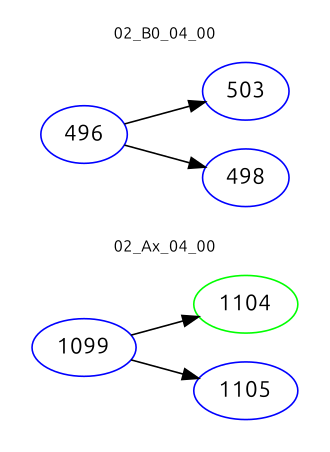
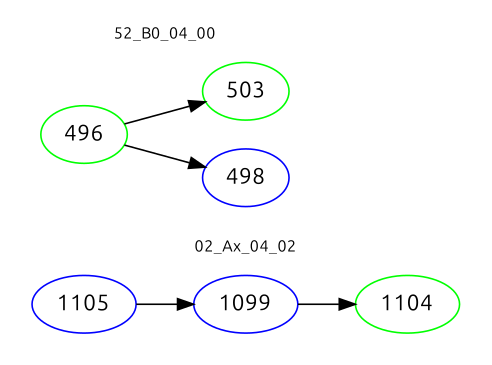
cluster "02_B0_04_00": label "02_B0_04_00" -> "52_B0_04_00"
node "503": color blue -> green
node "496": color blue -> green
cluster "02_Ax_04_00": label "02_Ax_04_00" -> "02_Ax_04_02"
edge "1099" -> "1105": reversed
